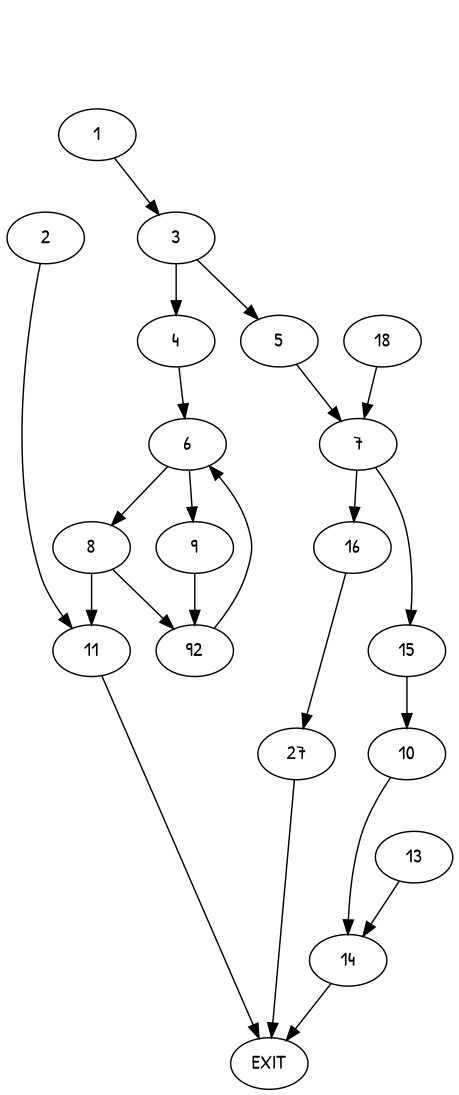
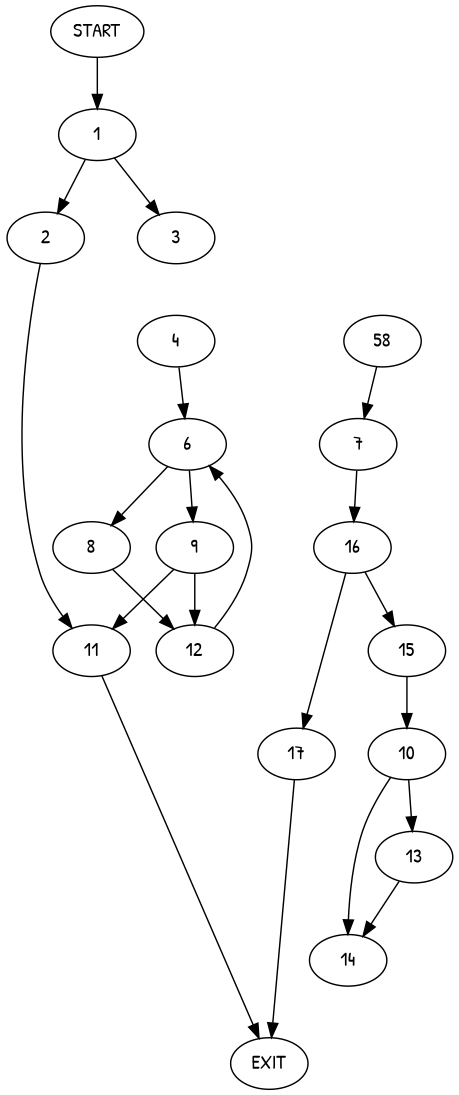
node "START": added
edge "1" -> "2": added
edge "3" -> "4": removed
node "5": removed
node "18": label "18" -> "58"
edge "7" -> "15": now "16" -> "15"
edge "8" -> "11": now "9" -> "11"
node "92": label "92" -> "12"
node "27": label "27" -> "17"
edge "10" -> "13": added
edge "14" -> "EXIT": removed
